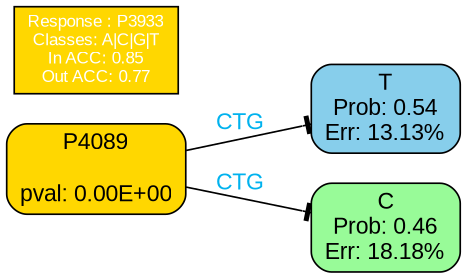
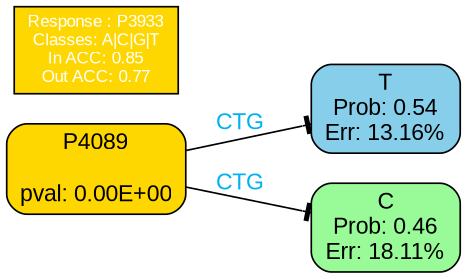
node "T Prob: 0.54 Err: 13.13%": label "T Prob: 0.54 Err: 13.13%" -> "T Prob: 0.54 Err: 13.16%"
node "C Prob: 0.46 Err: 18.18%": label "C Prob: 0.46 Err: 18.18%" -> "C Prob: 0.46 Err: 18.11%"
